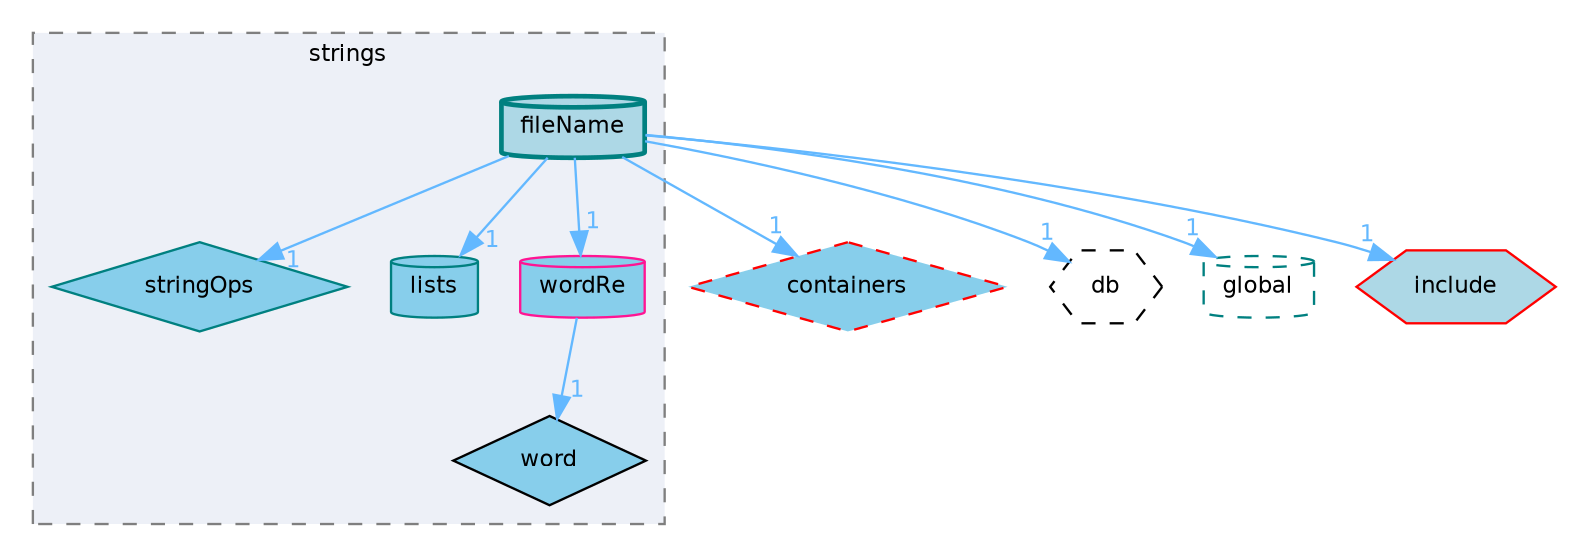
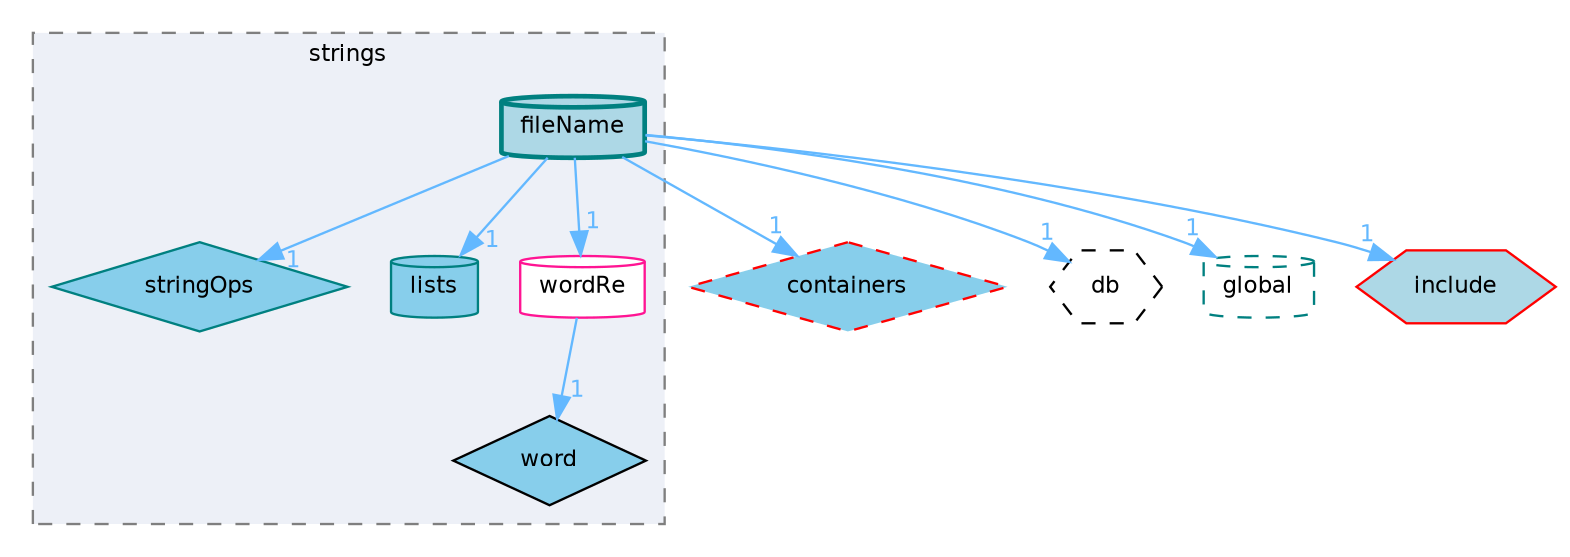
node "wordRe": fillcolor skyblue -> white
